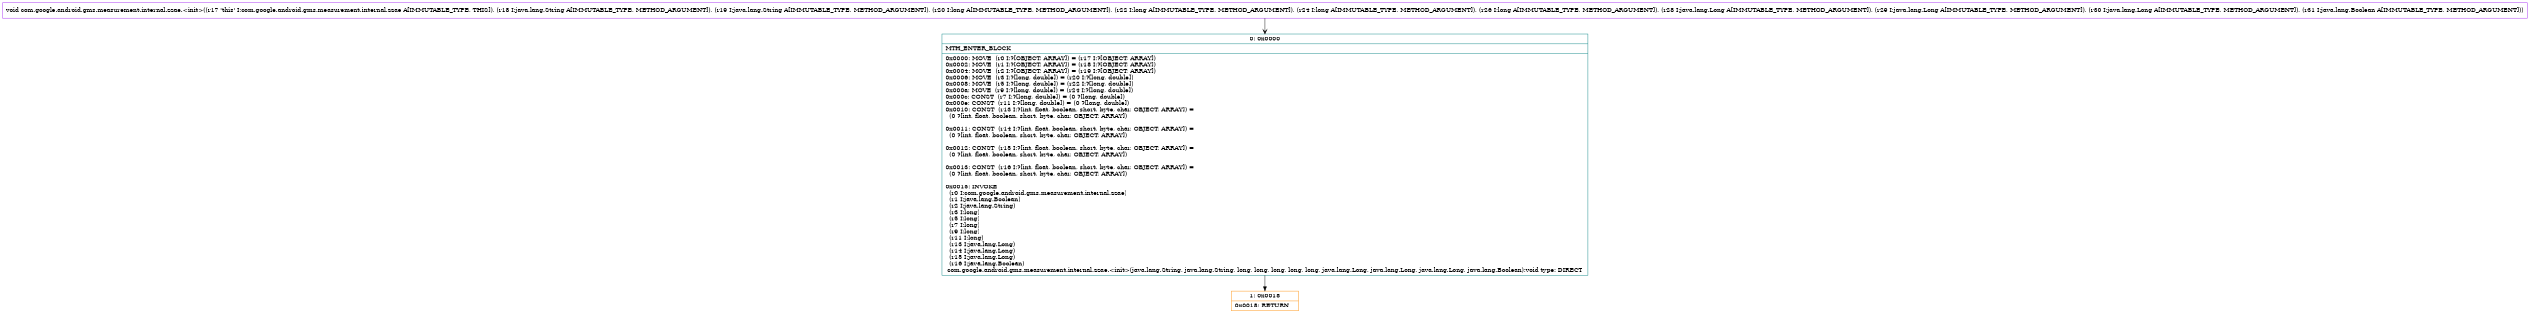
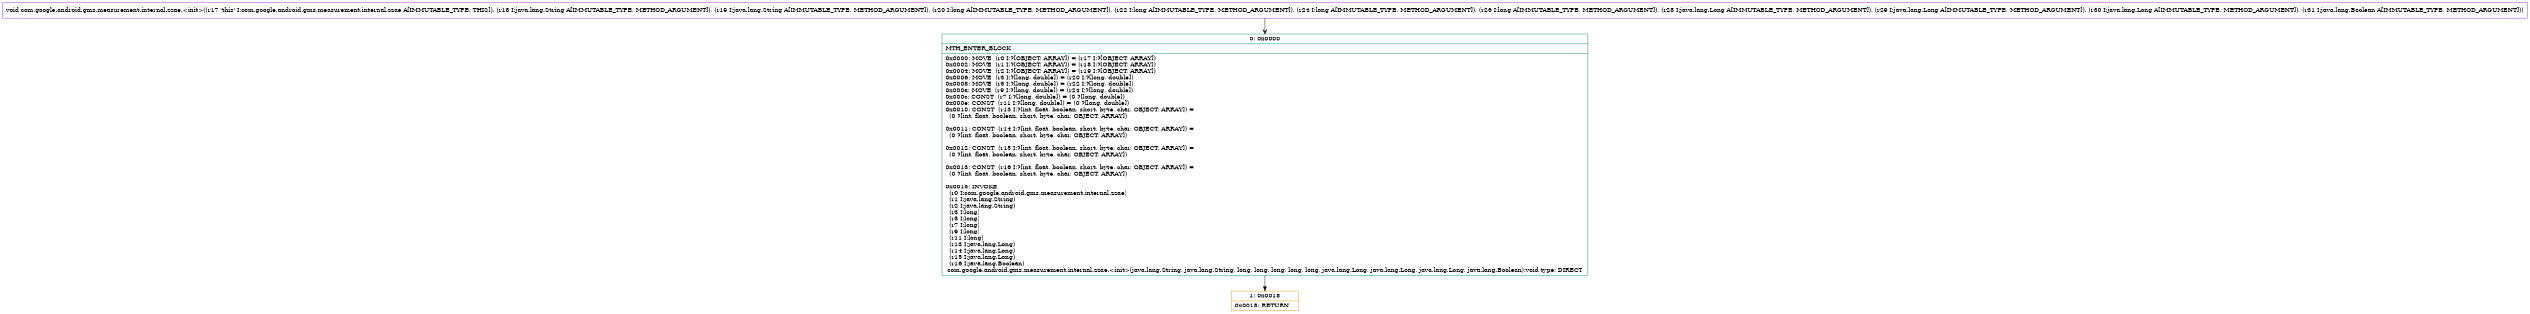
node "0: 0x0000": text "(r1 I:java.lang.Boolean)" -> "(r1 I:java.lang.String)"
